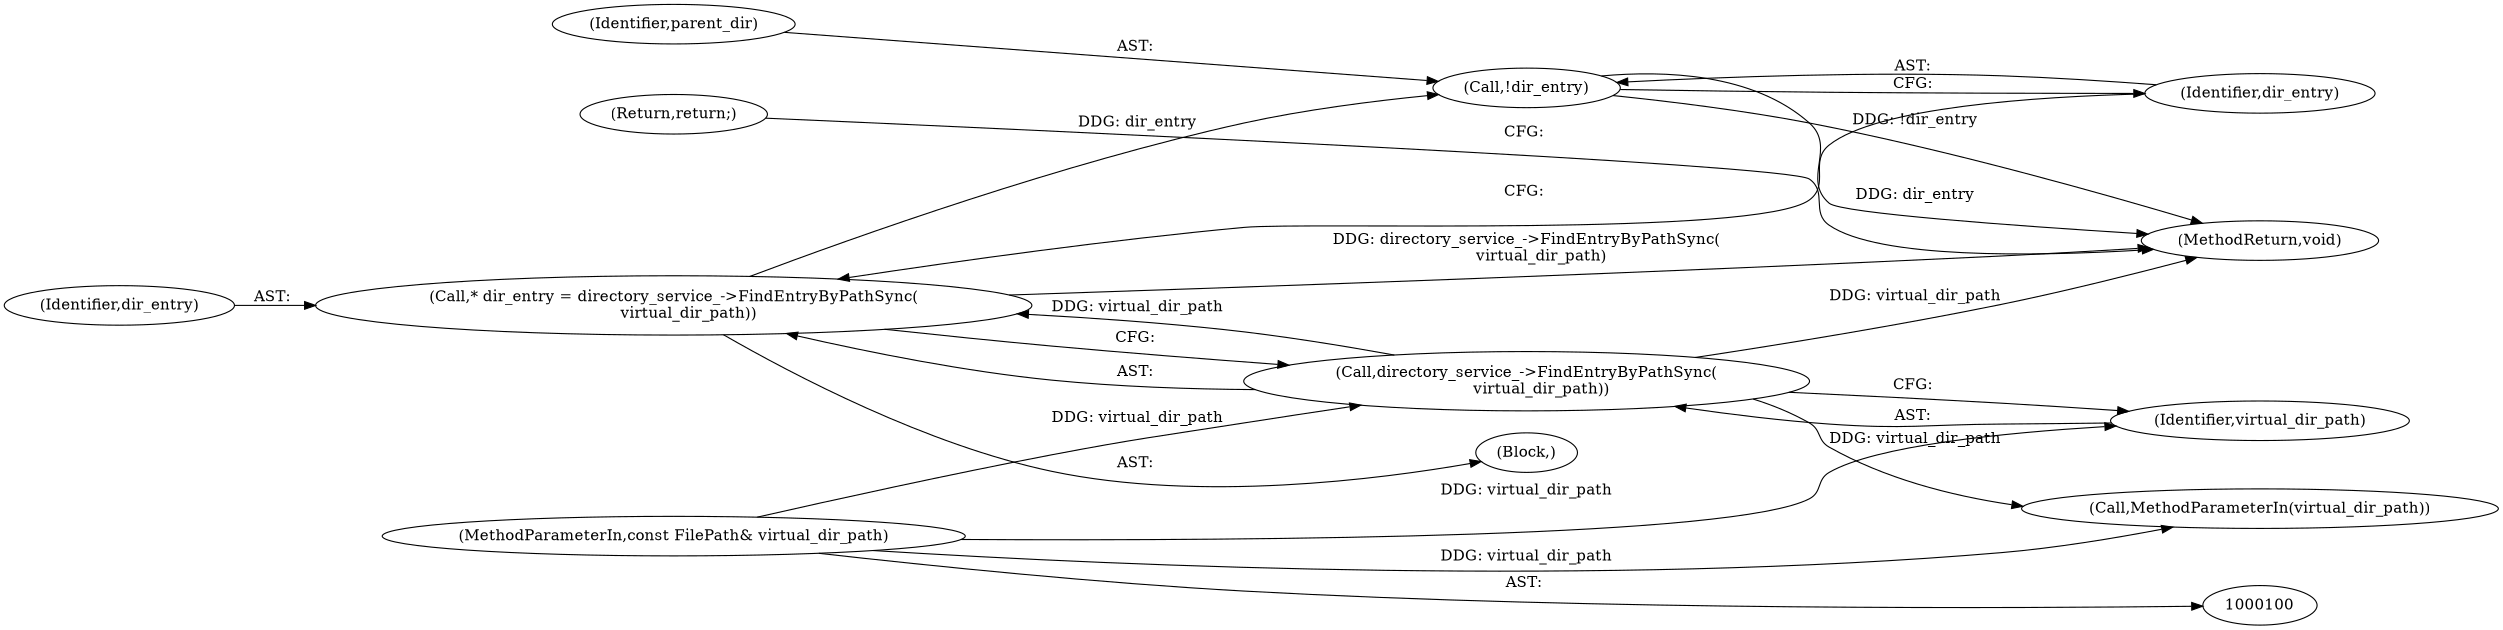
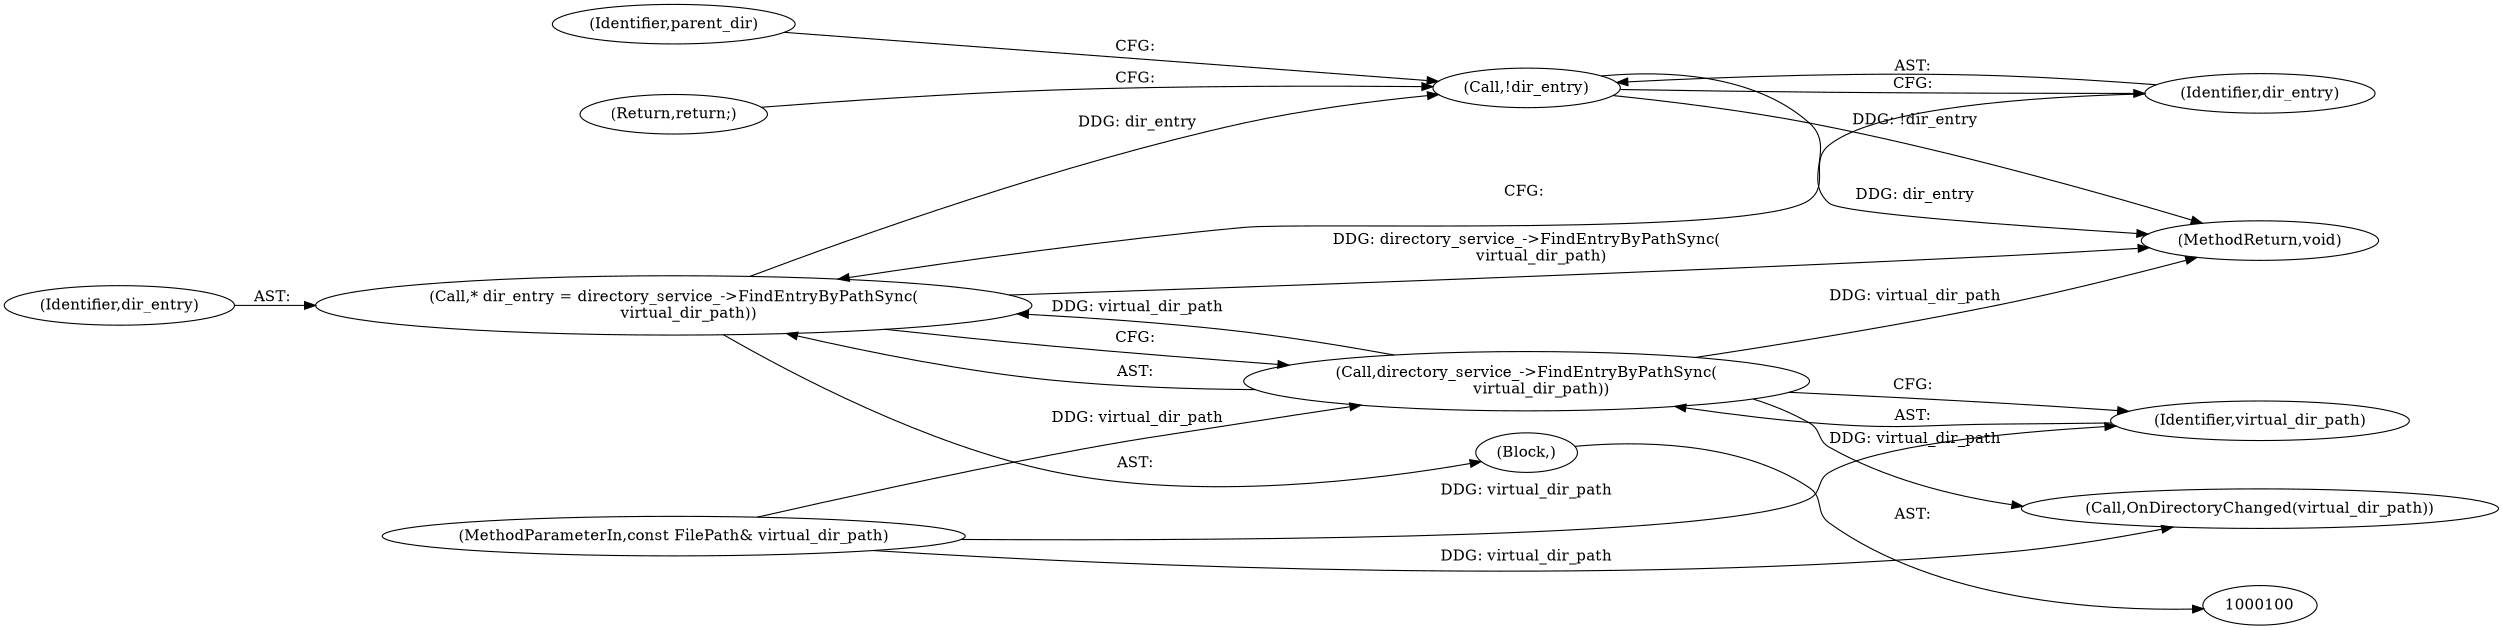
edge "(Identifier,parent_dir)" -> "(Call,!dir_entry)": label "AST: " -> "CFG: "
edge "(Return,return;)" -> "(MethodReturn,void)": now "(Return,return;)" -> "(Call,!dir_entry)"
node "(Call,MethodParameterIn(virtual_dir_path))": label "(Call,MethodParameterIn(virtual_dir_path))" -> "(Call,OnDirectoryChanged(virtual_dir_path))"
edge "(MethodParameterIn,const FilePath& virtual_dir_path)" -> "1000100": now "(Block,)" -> "1000100"
